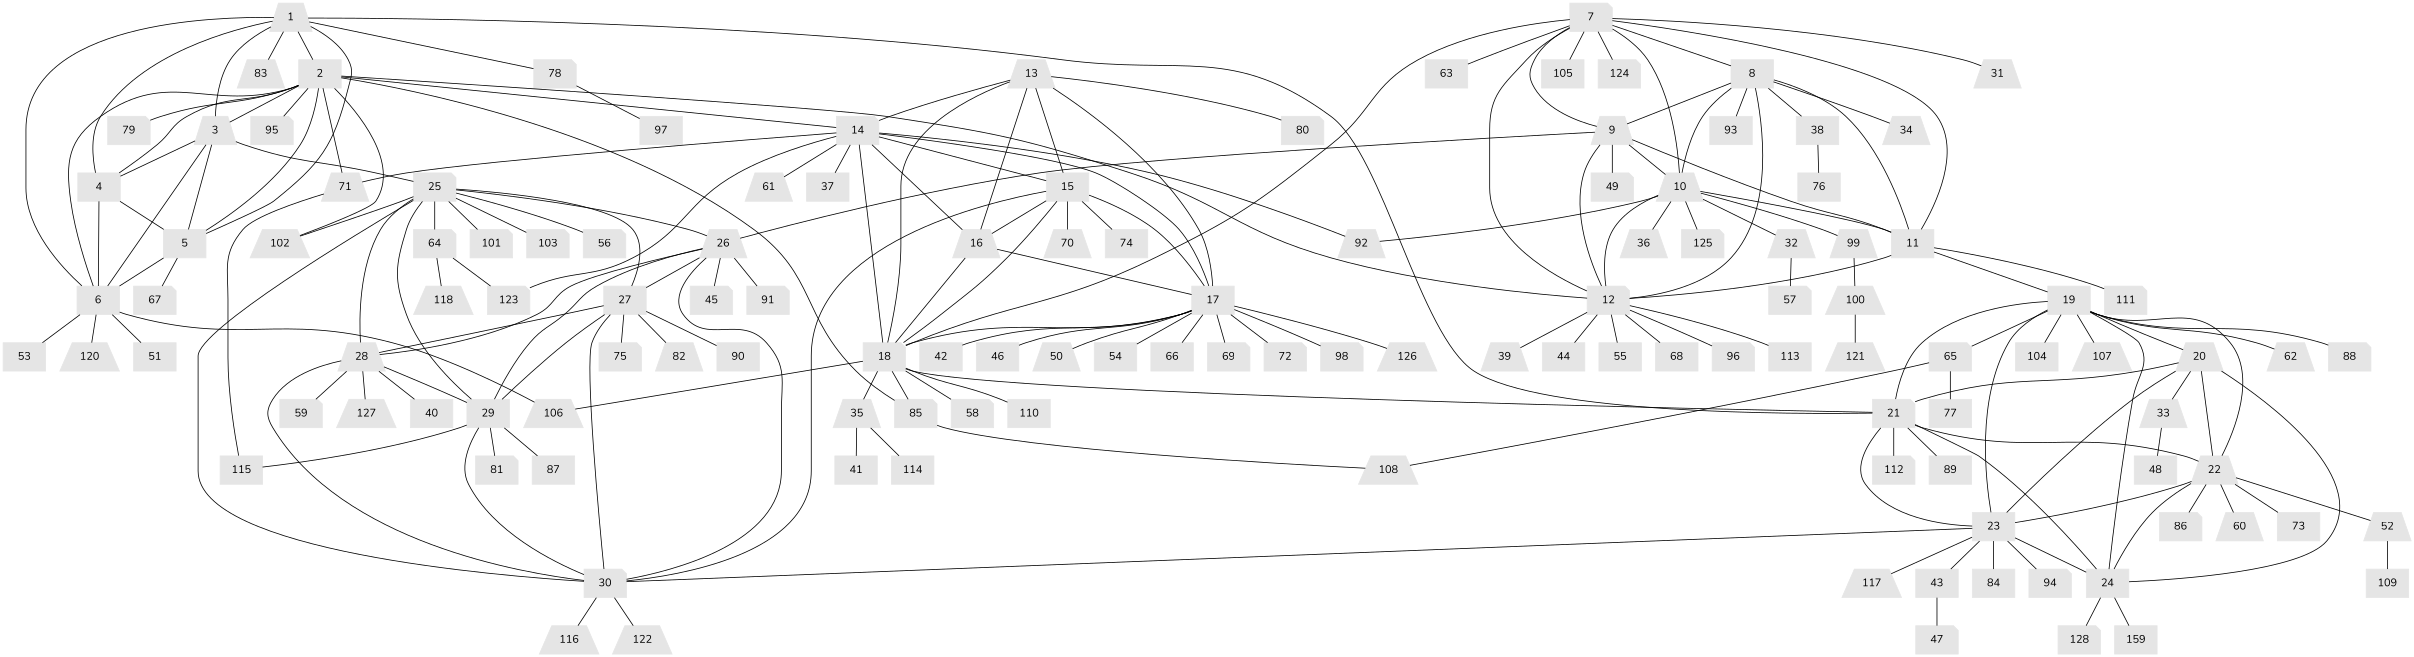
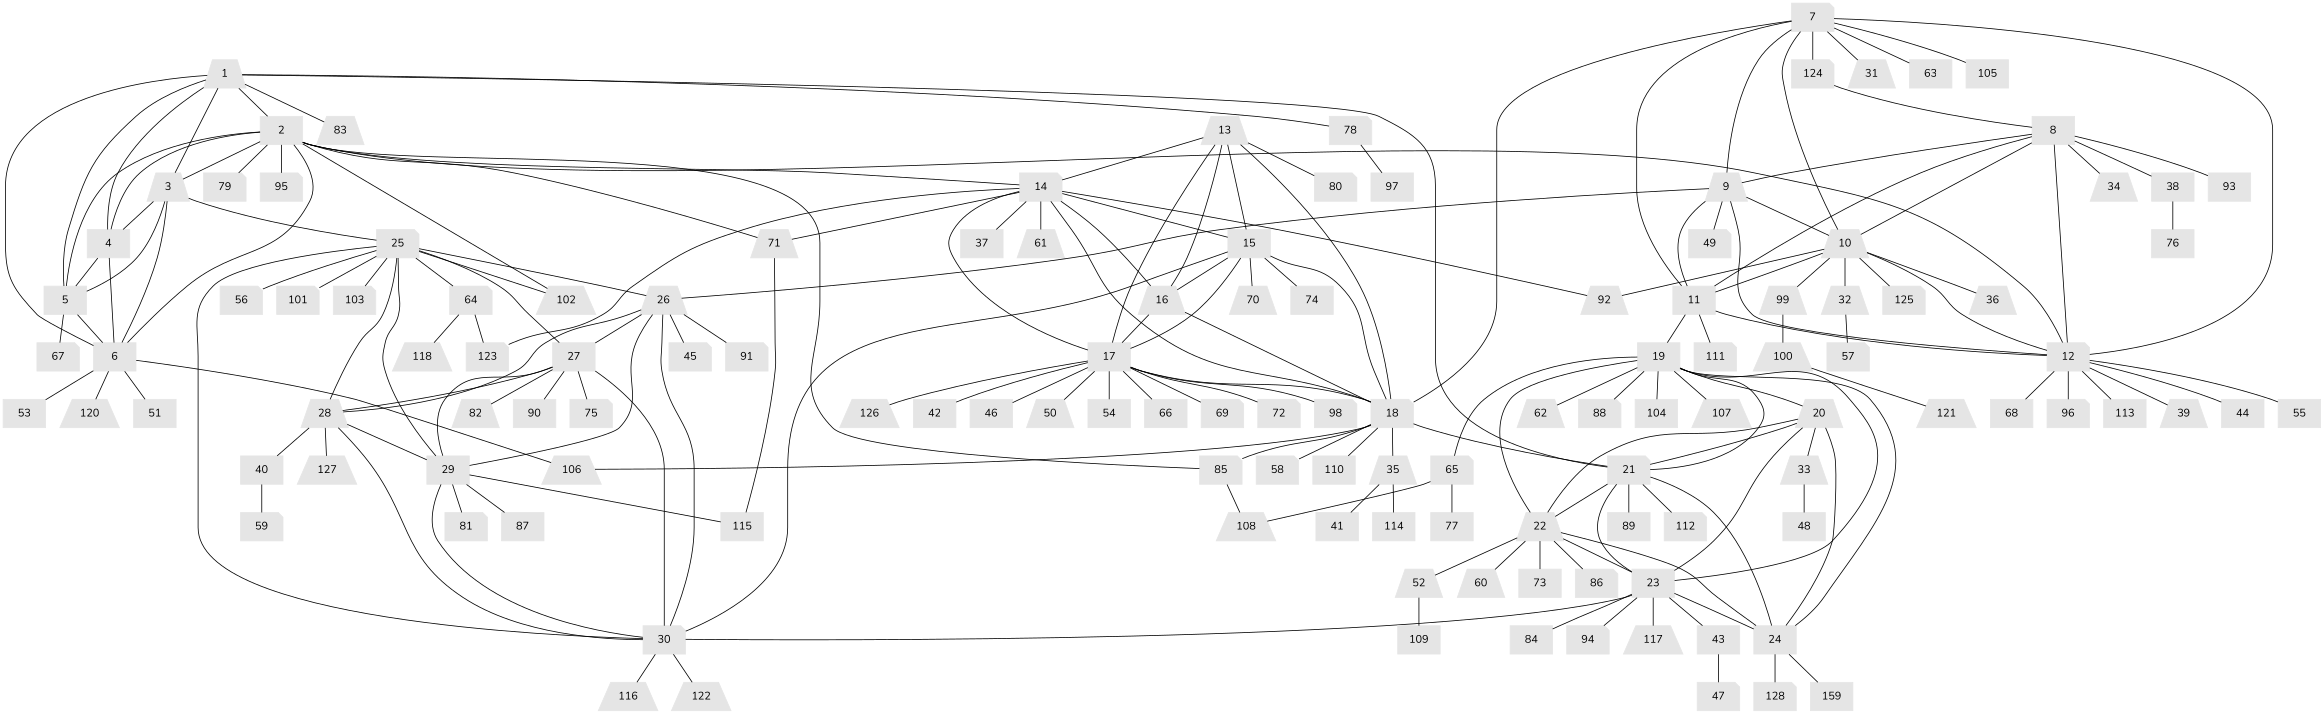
edge "7" -- "8": now "124" -- "8"
edge "28" -- "59": now "40" -- "59"
